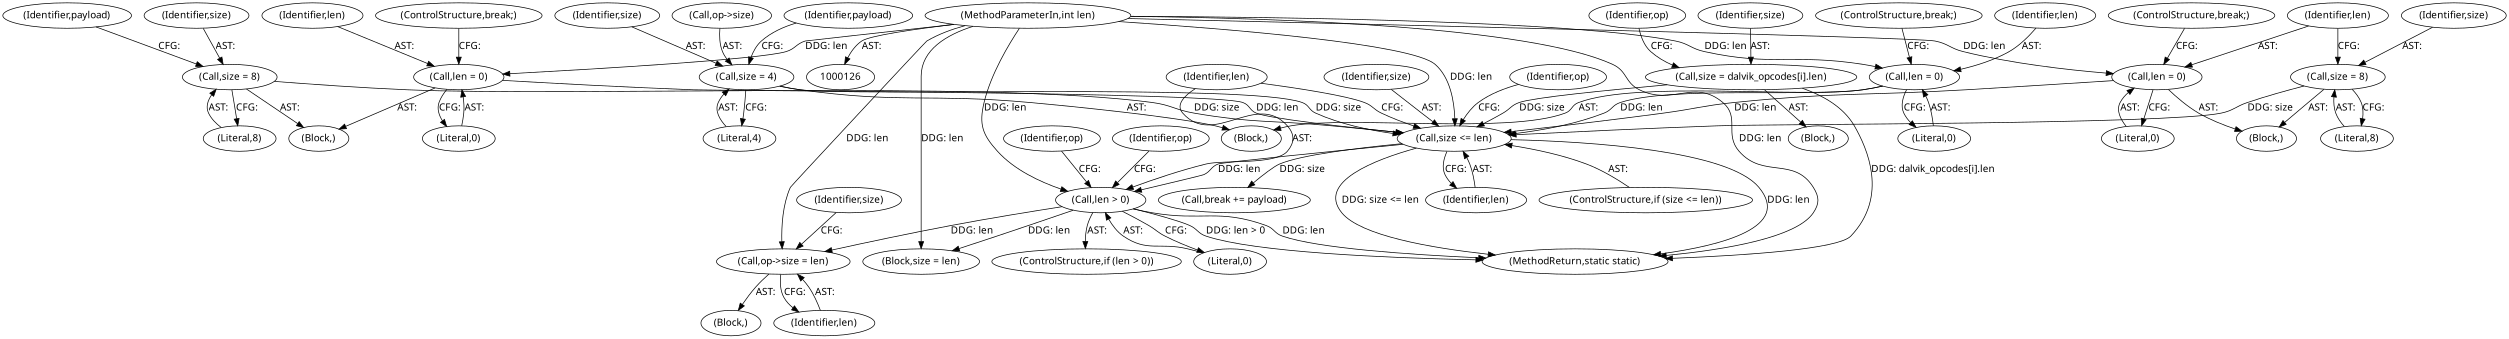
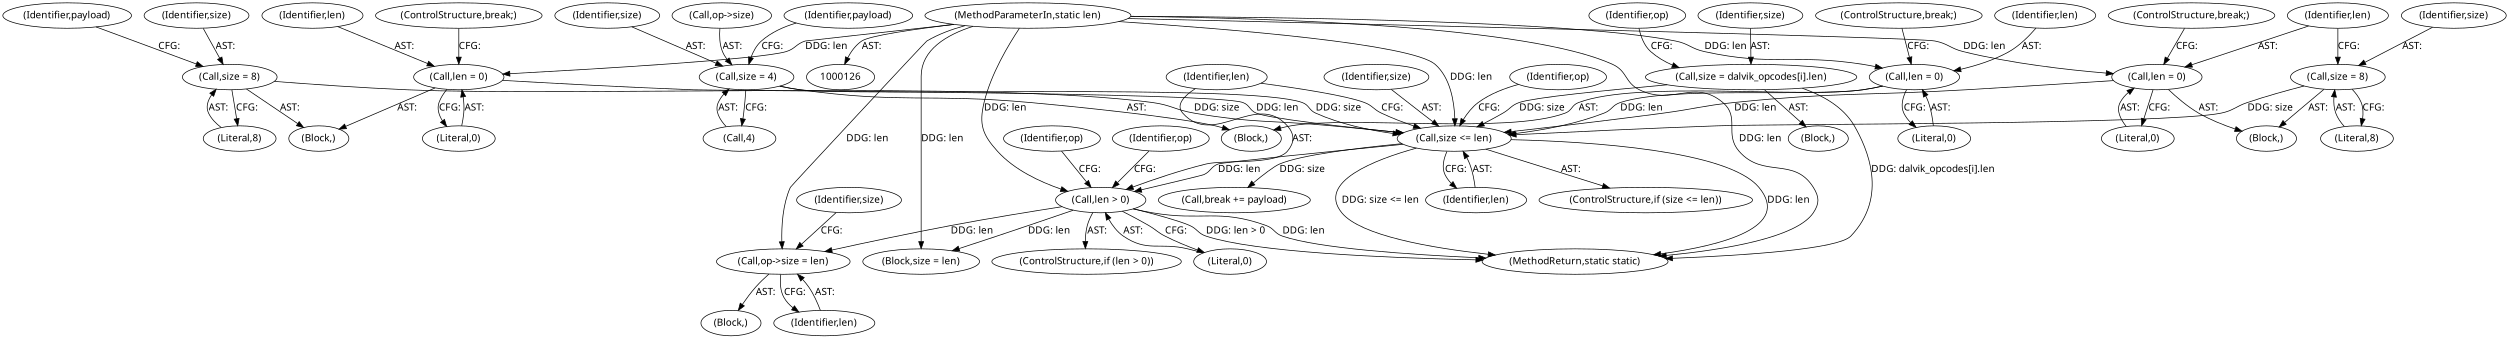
node "(MethodParameterIn,int len)": label "(MethodParameterIn,int len)" -> "(MethodParameterIn,static len)"
node "(Literal,4)": label "(Literal,4)" -> "(Call,4)"
edge "(ControlStructure,if (size <= len))" -> "(Call,size <= len)": reversed
